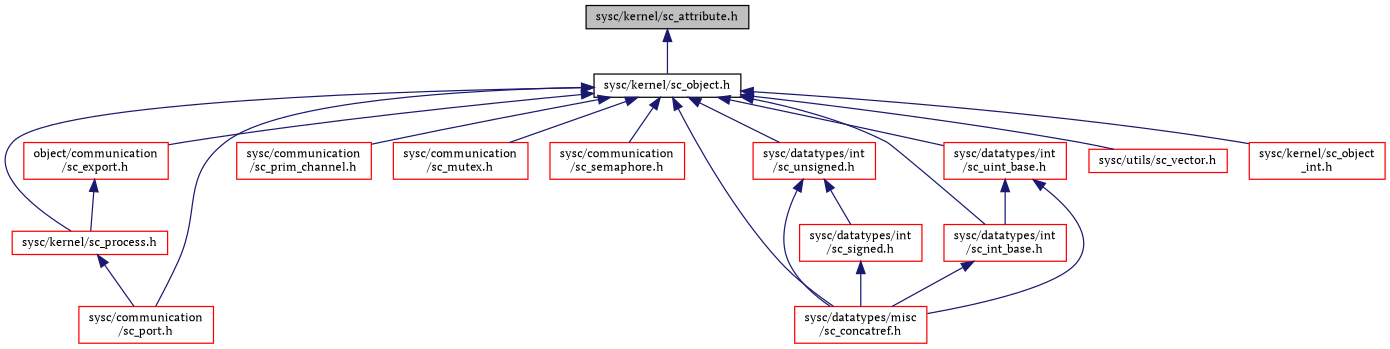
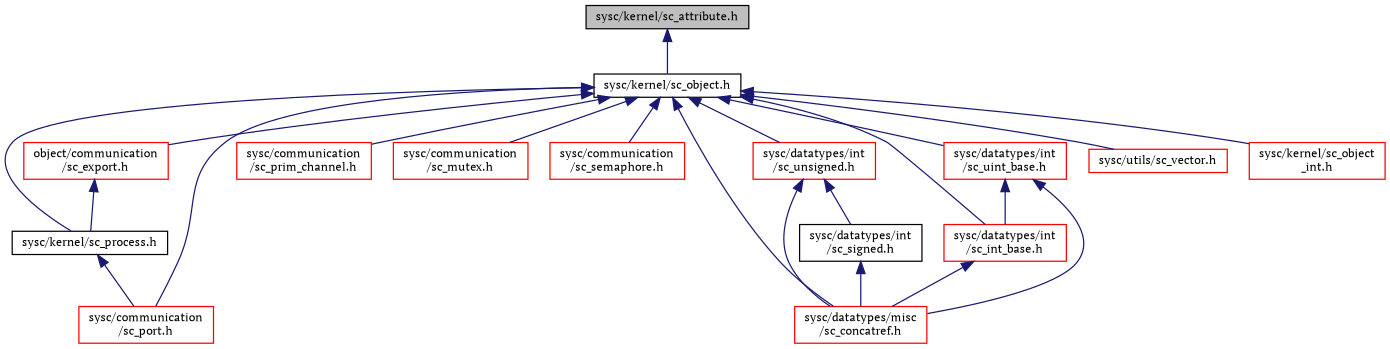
node "sysc/kernel/sc_process.h": color red -> black
node "sysc/datatypes/int /sc_signed.h": color red -> black
